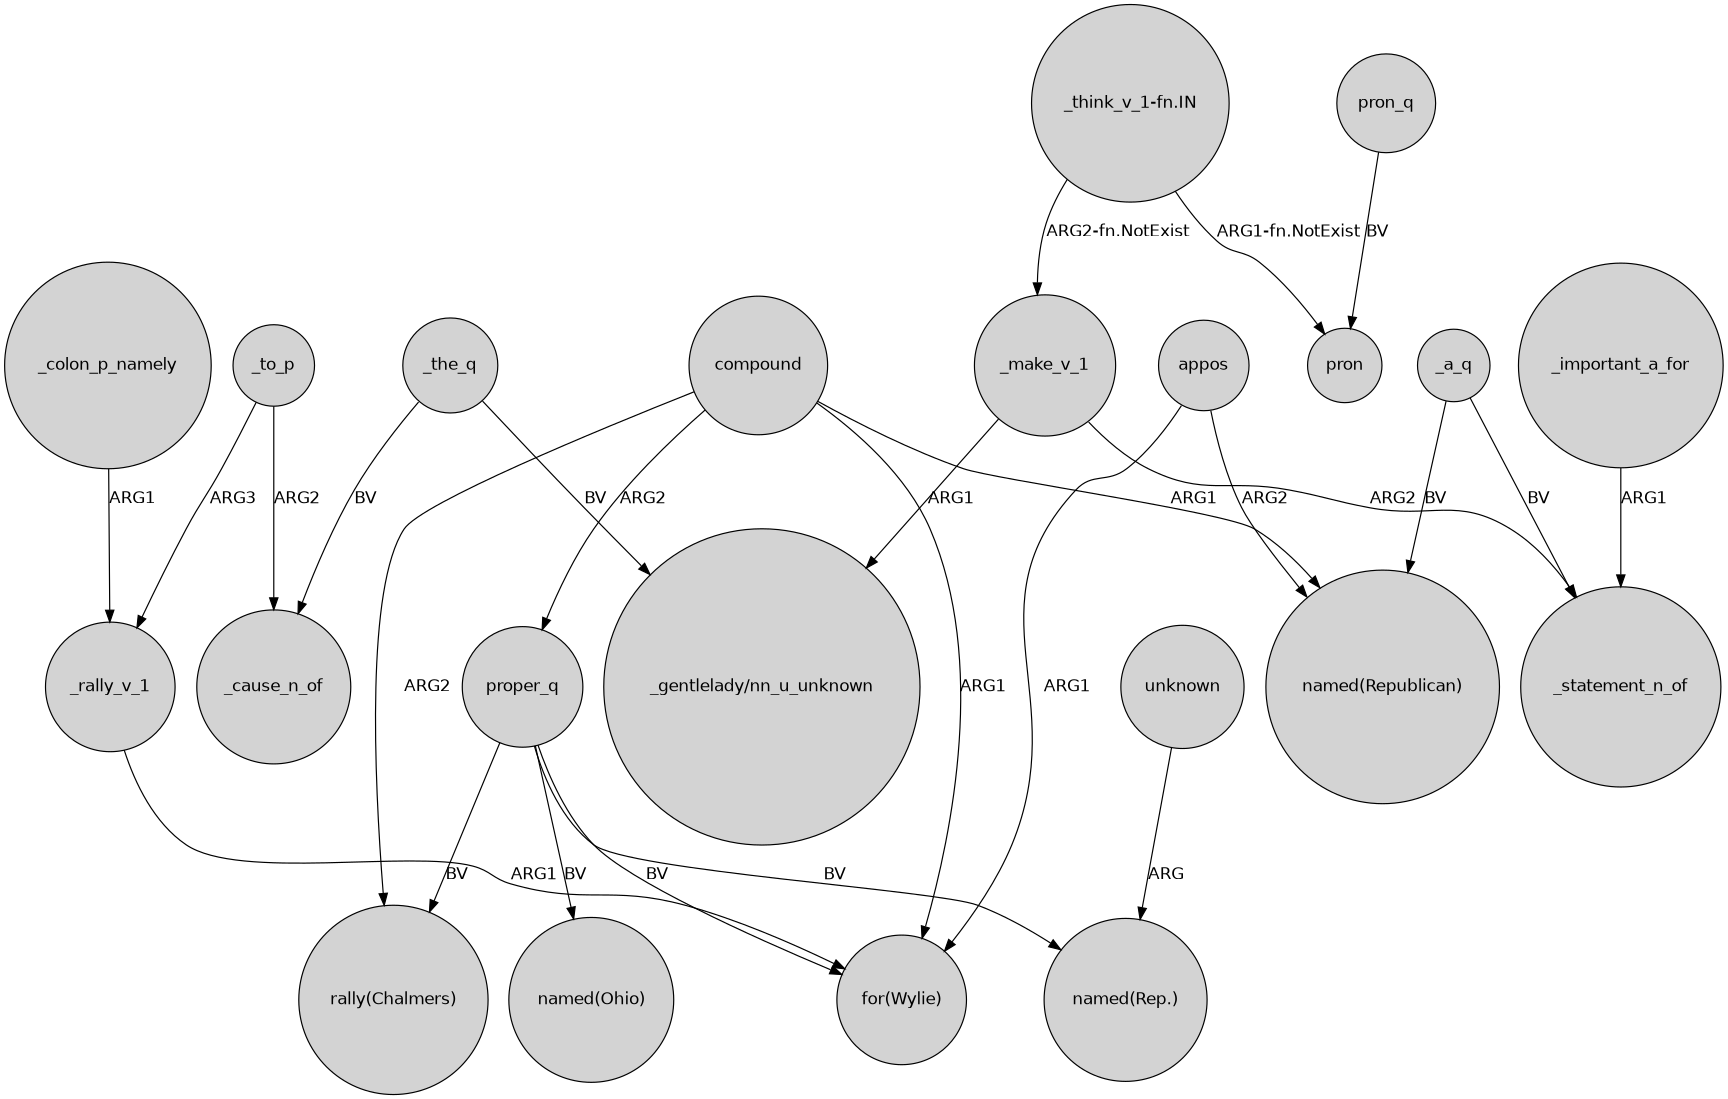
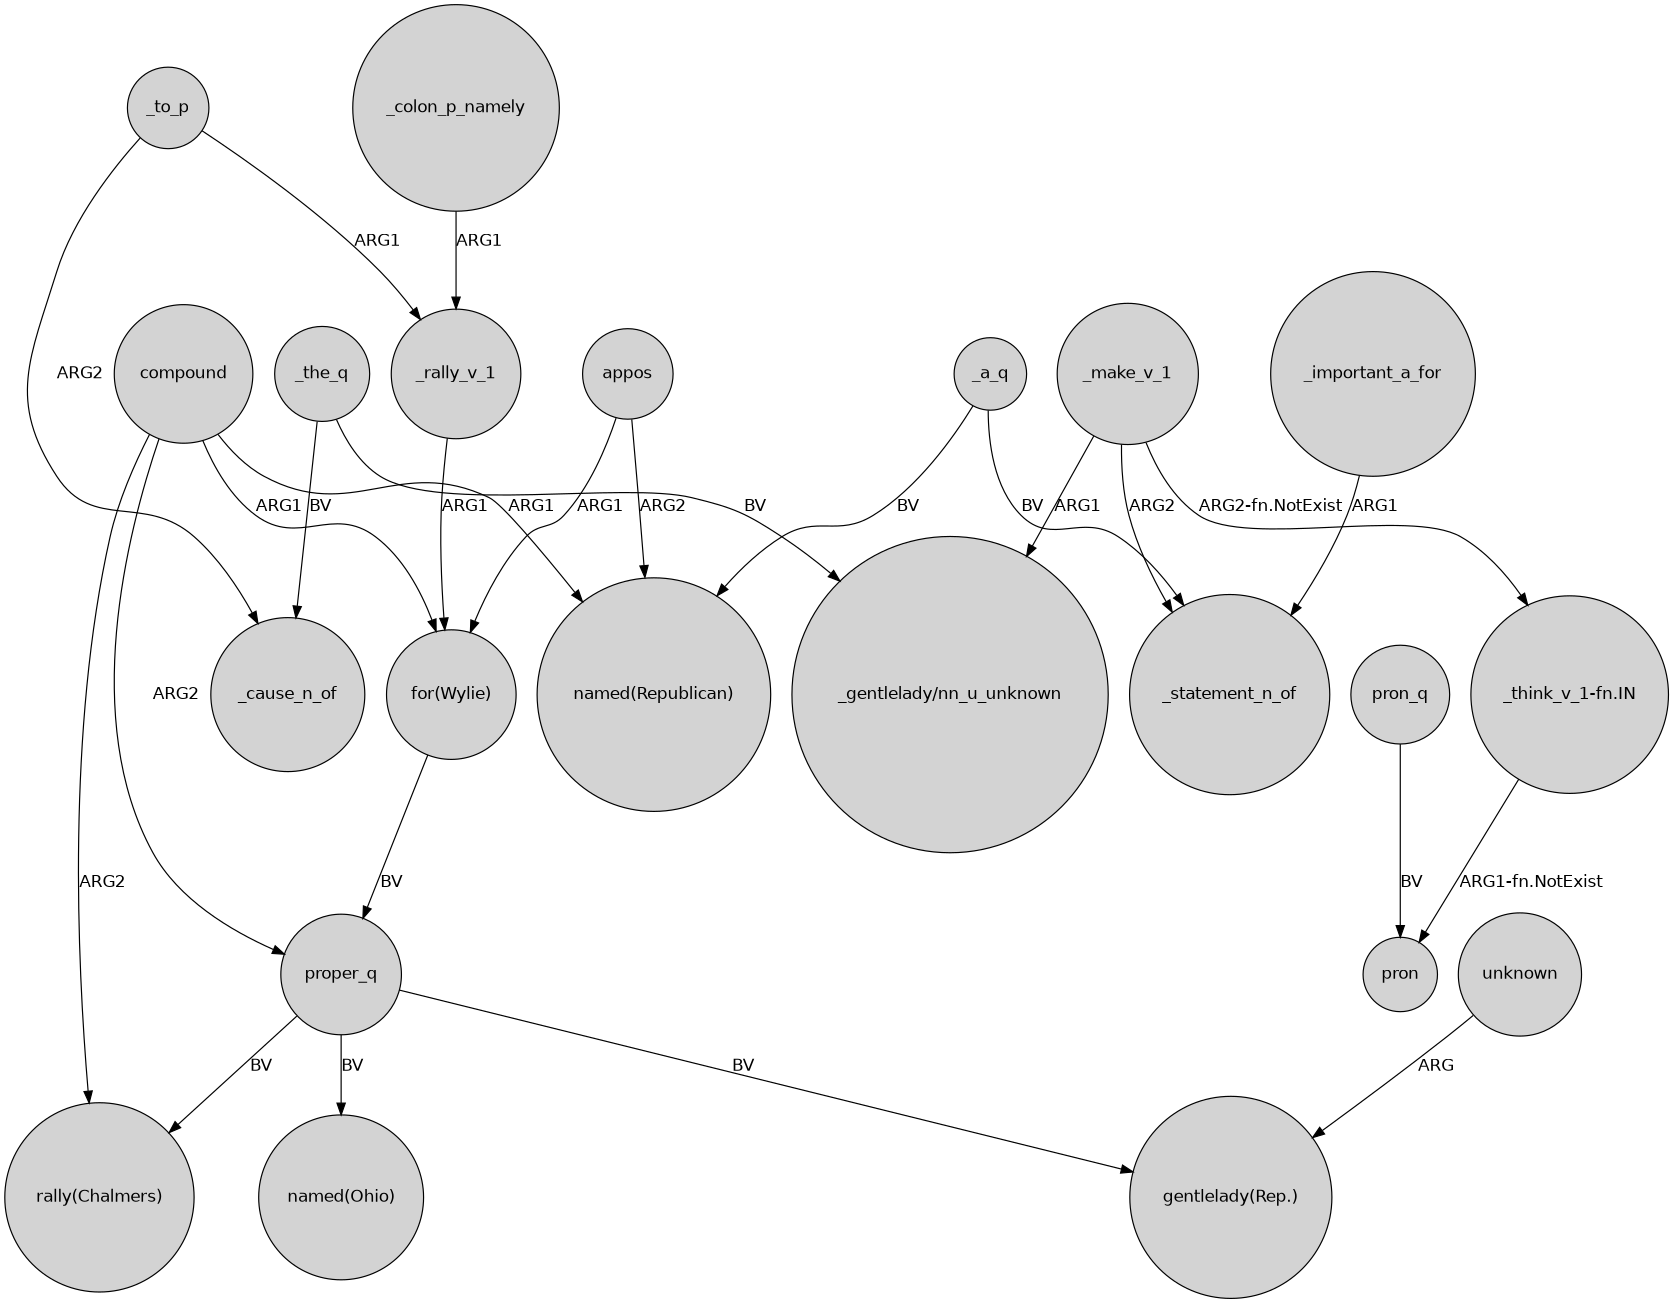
edge "_think_v_1-fn.IN" -> "_make_v_1": reversed
edge "_to_p" -> "_rally_v_1": label "ARG3" -> "ARG1"
edge "proper_q" -> "for(Wylie)": reversed
node "named(Rep.)": label "named(Rep.)" -> "gentlelady(Rep.)"
